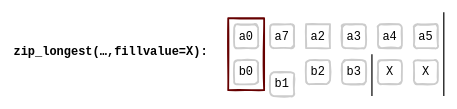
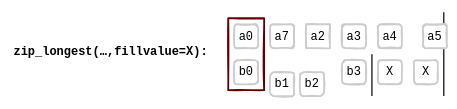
node "a5": moved (426, 36) -> (435, 36)
node "b2": moved (318, 72) -> (312, 84)
